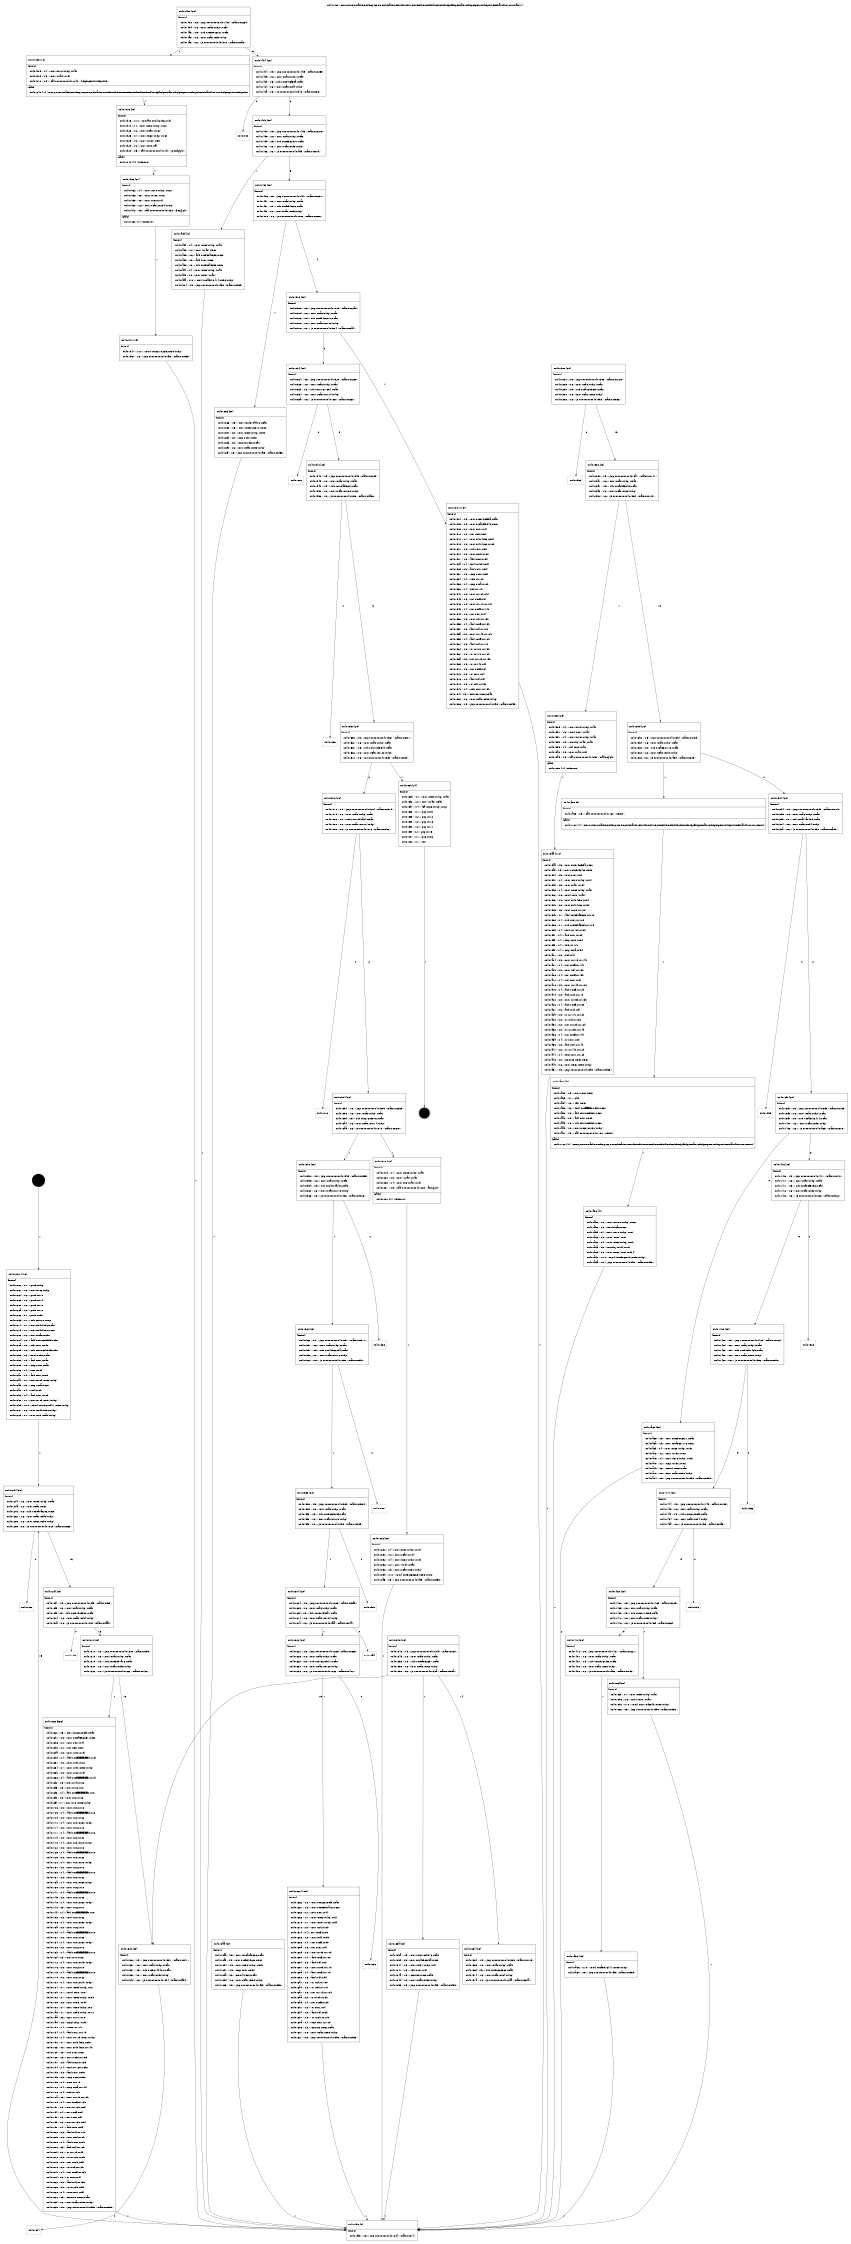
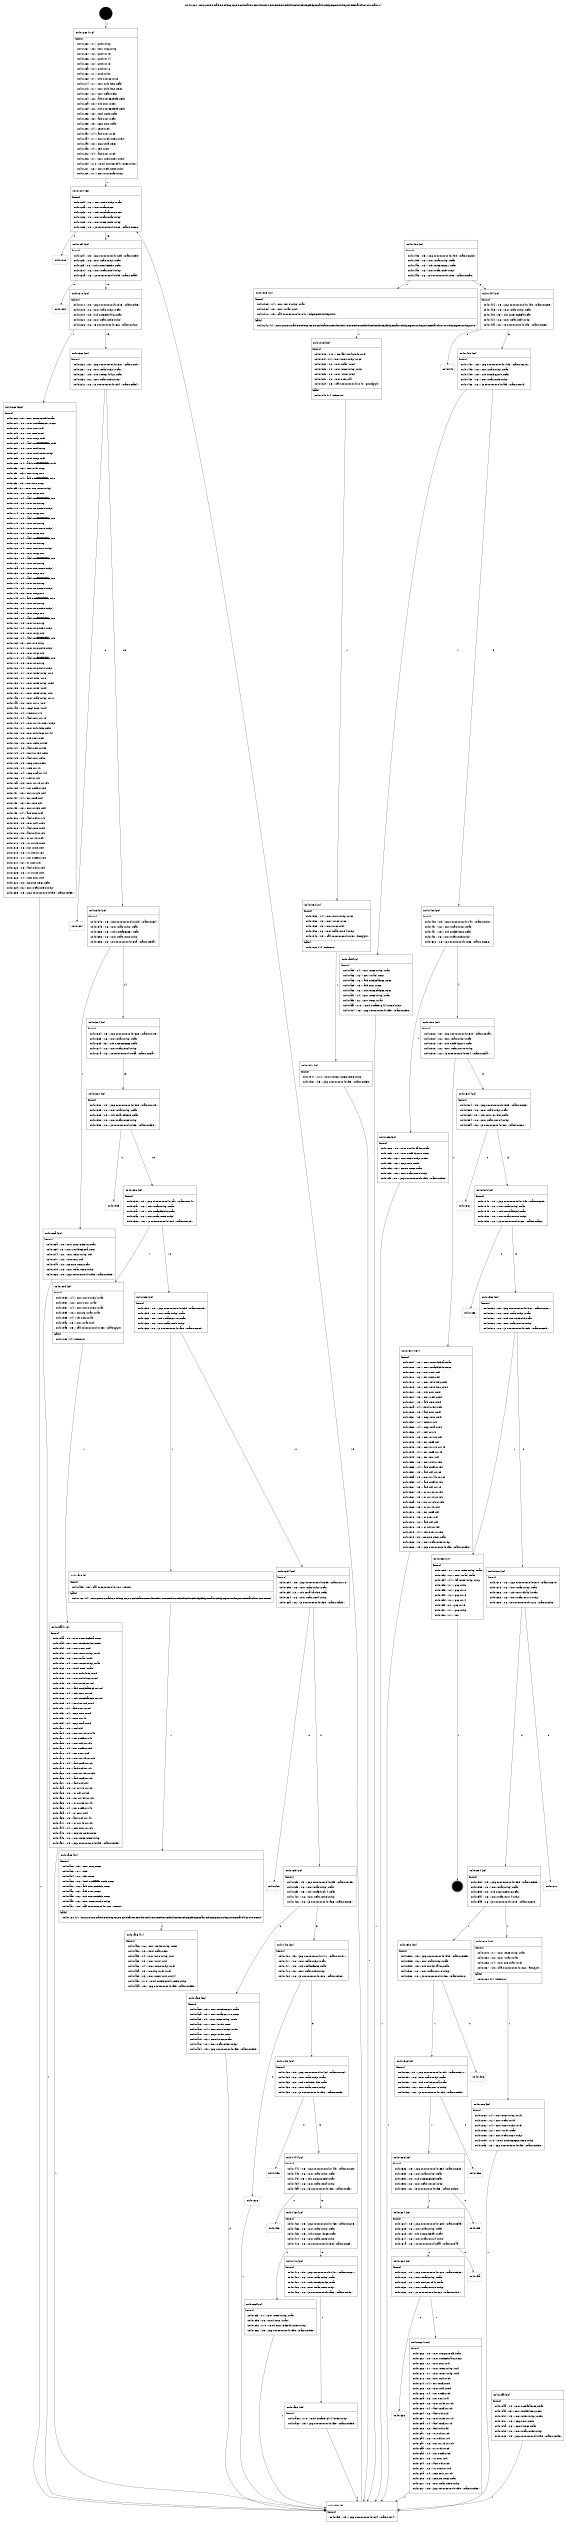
edge "0x401364 [28]" -> "0x401380 [28]": added, label "13"
edge "0x401348 [28]" -> "0x40132c [28]": reversed
edge "0x401ab6 [41]" -> "0x401fb9 [5]": now "0x401e28" -> "0x401fb9 [5]"
